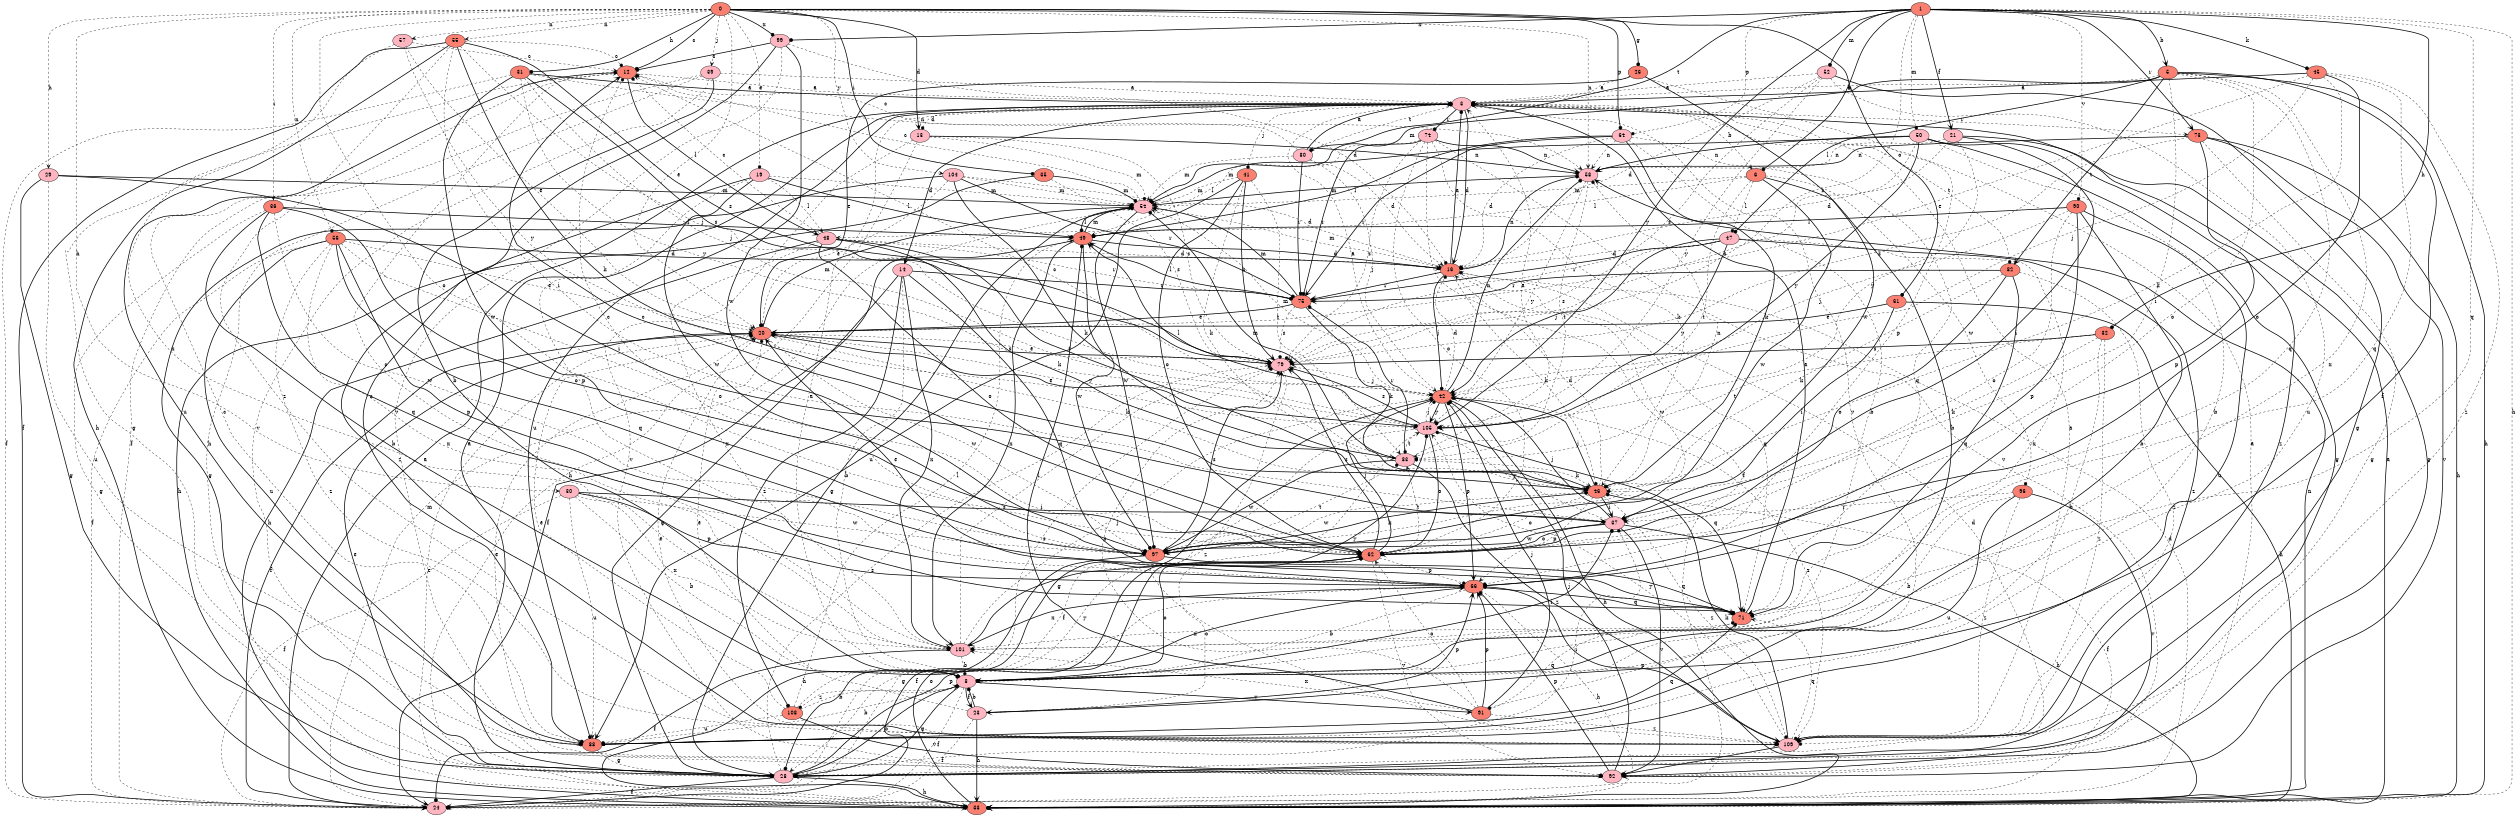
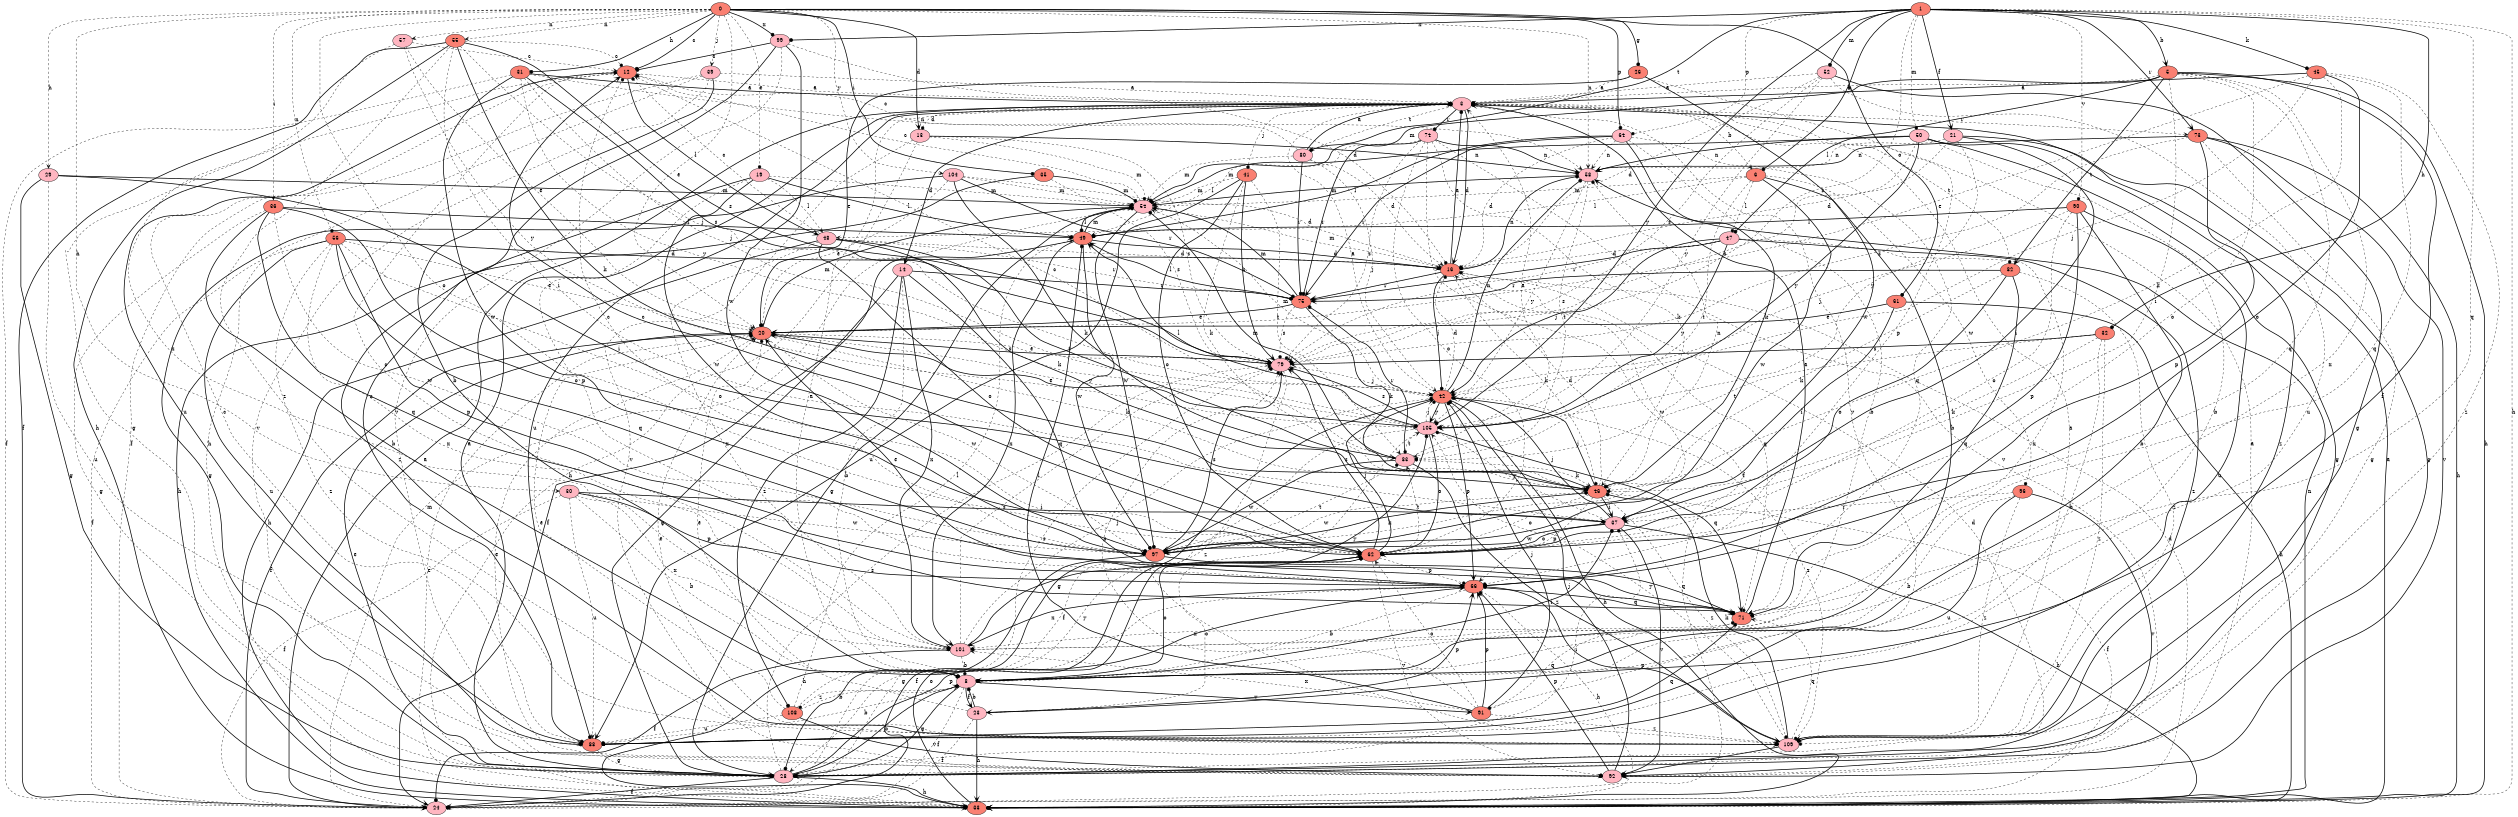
edge "14" -> "28": arrowhead dot -> vee
